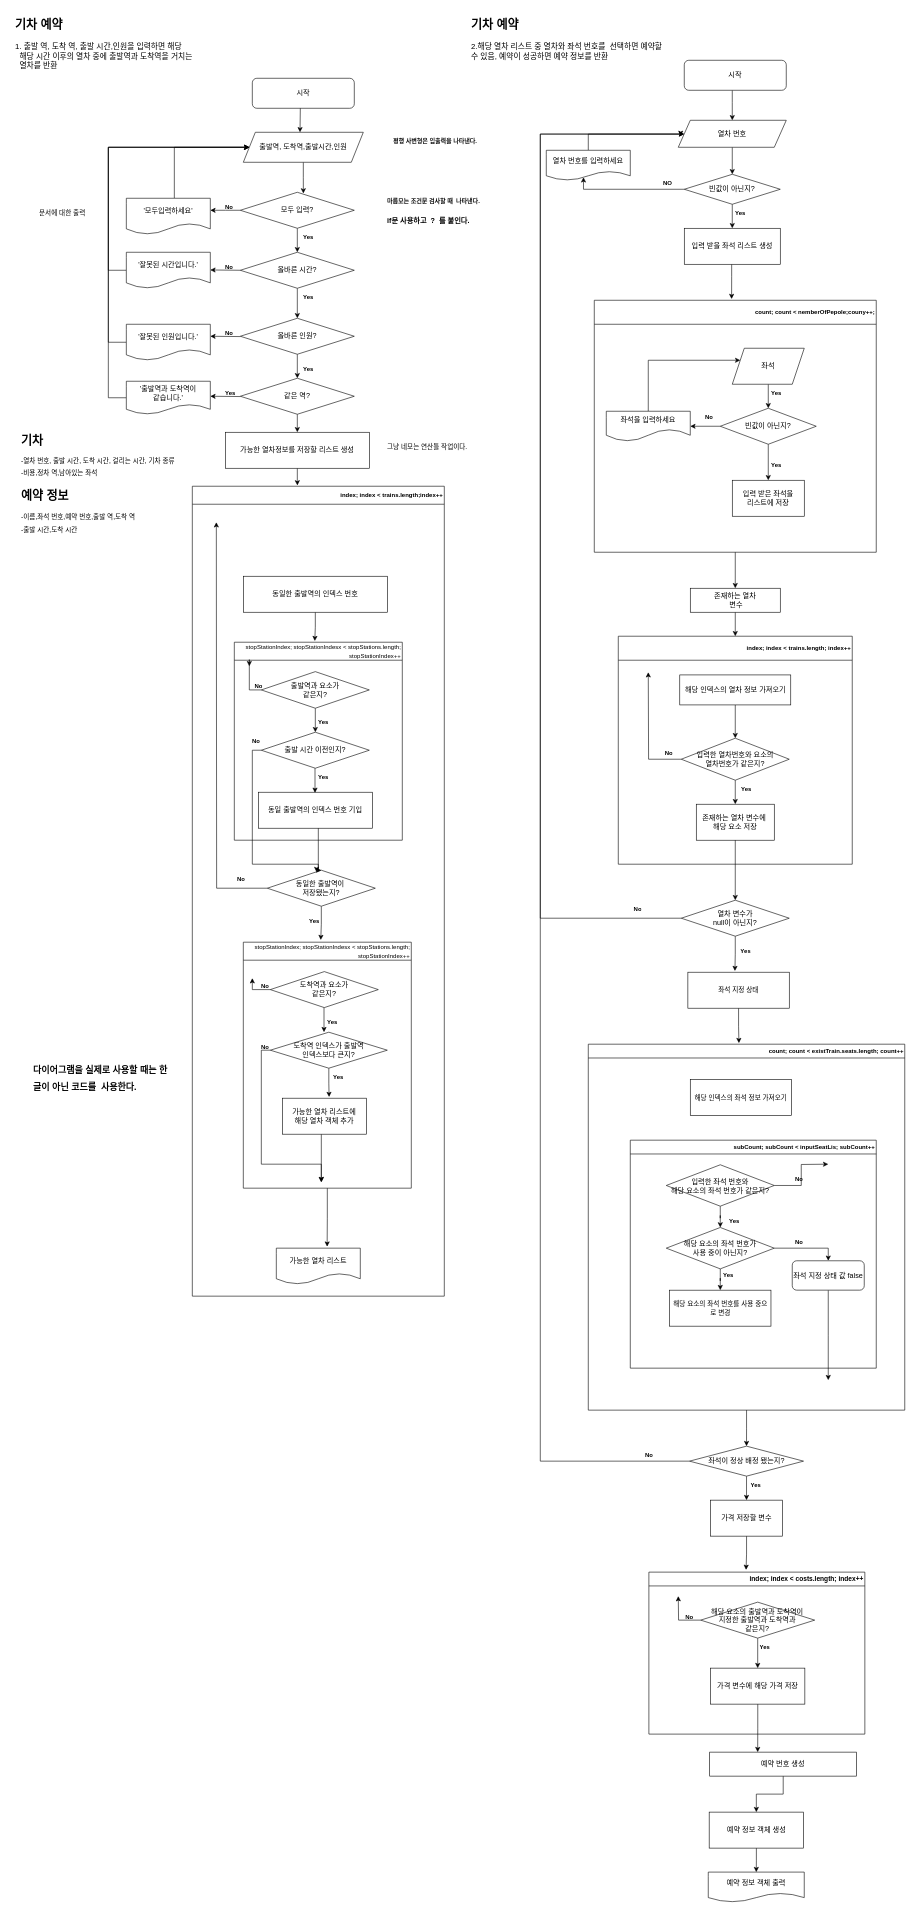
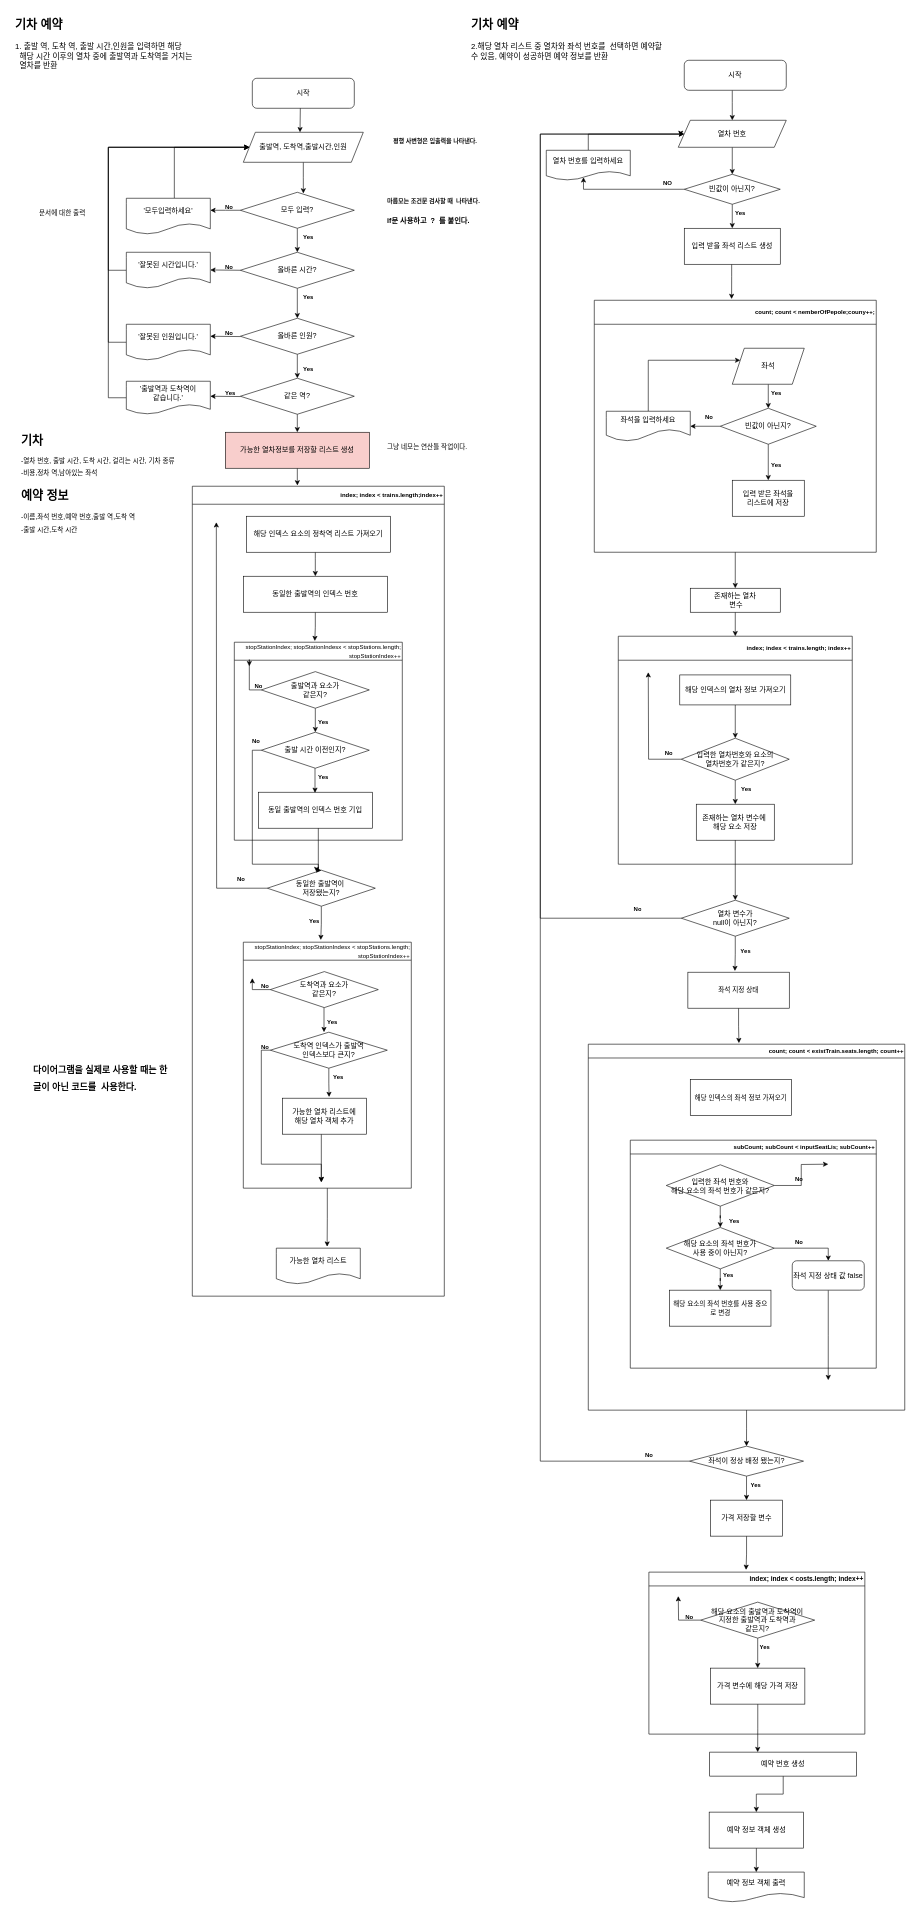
node "가능한 열차정보를 저장할 리스트 생성": fillcolor #ffffff -> #f8cecc
node "해당 인덱스 요소의 정착역 리스트 가져오기": added
edge "해당 인덱스 요소의 정착역 리스트 가져오기" -> "동일한 출발역의 인덱스 번호": added
